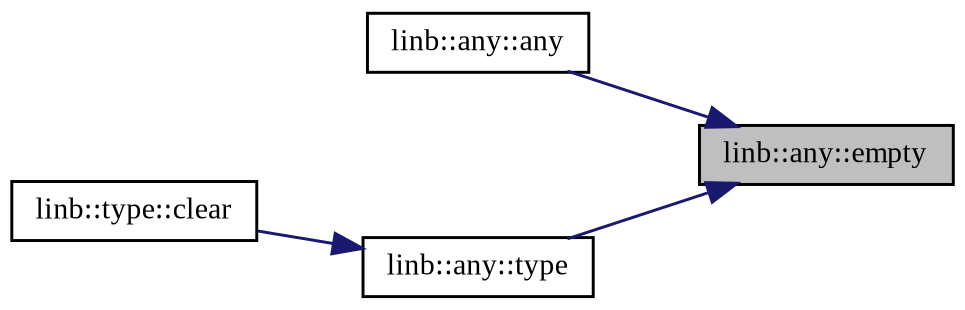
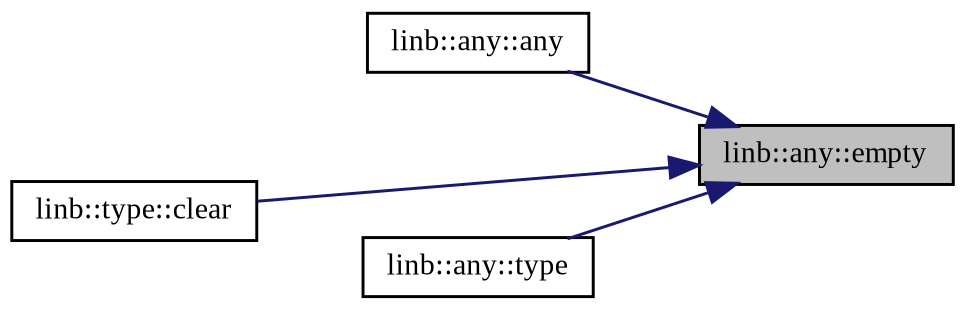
edge "linb::type::clear" -> "linb::any::type": now "linb::type::clear" -> "linb::any::empty"
